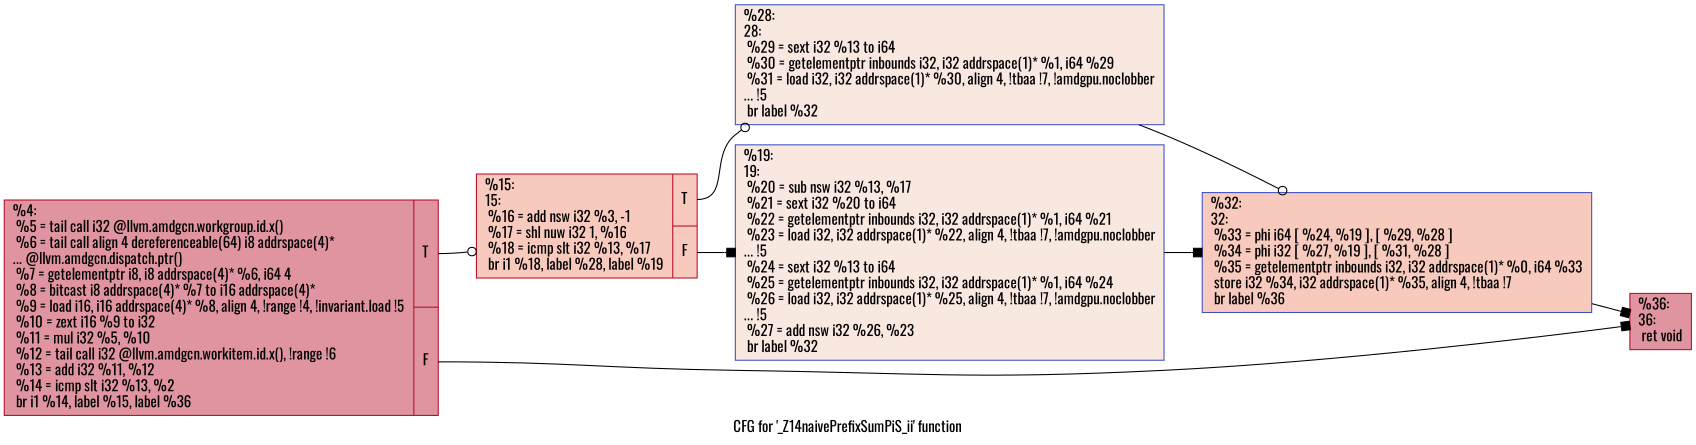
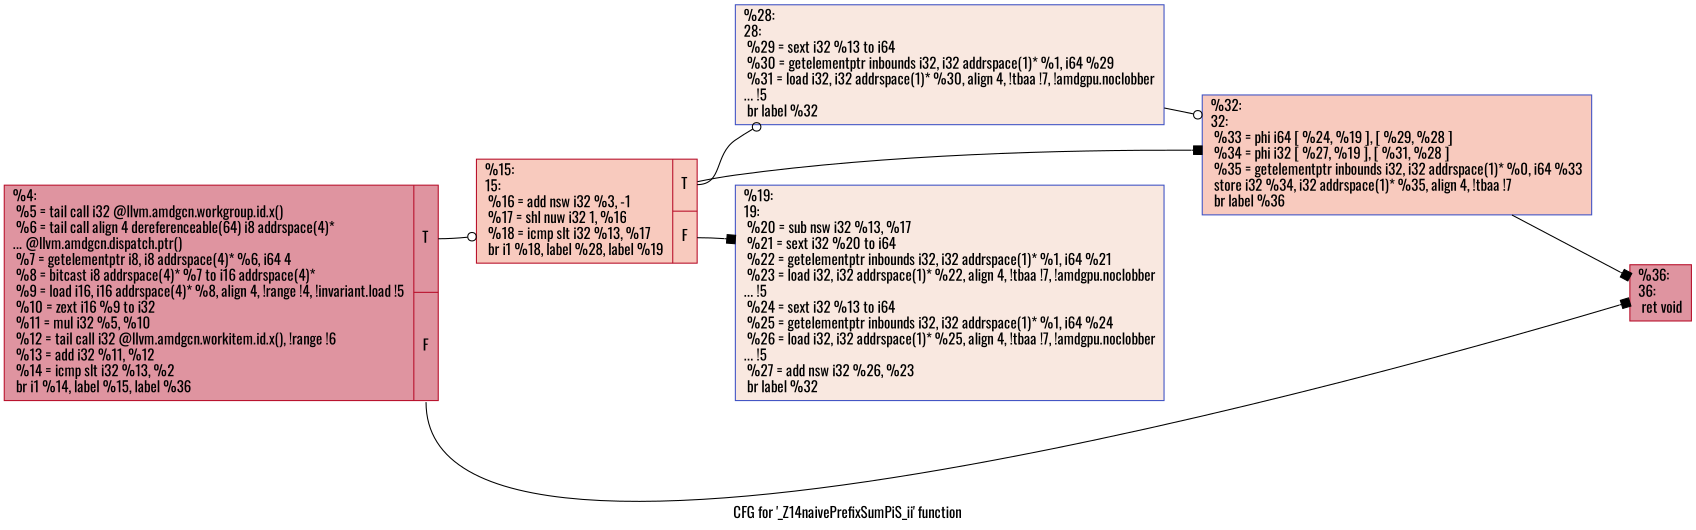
edge "%19:" -> "%32:": now "%15:" -> "%32:"
